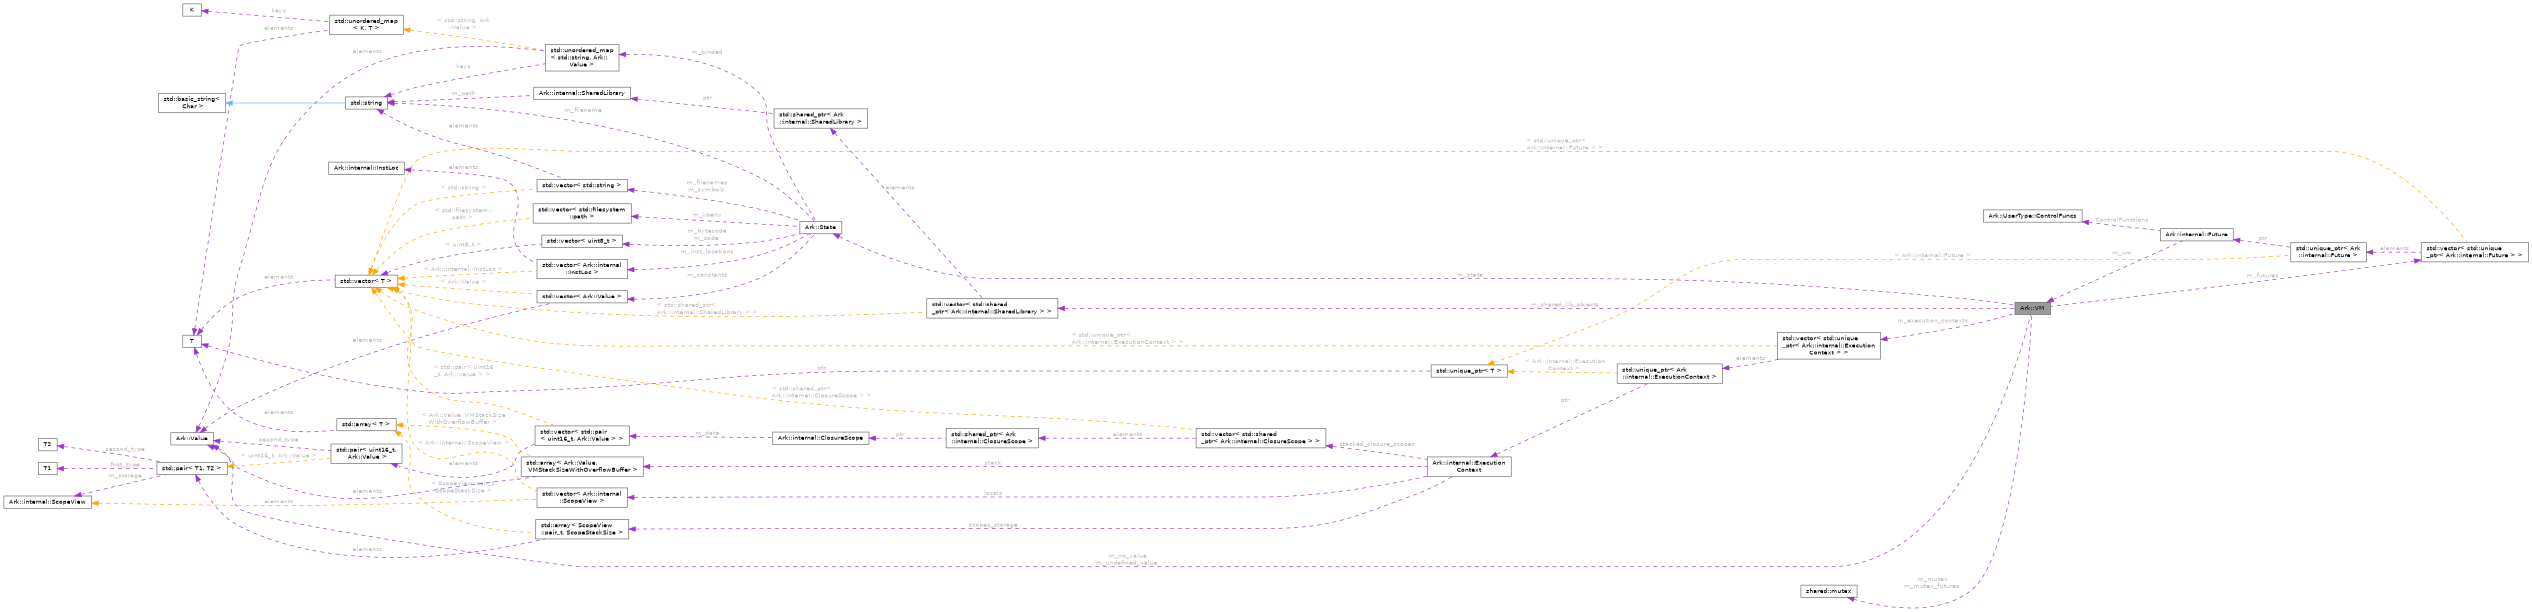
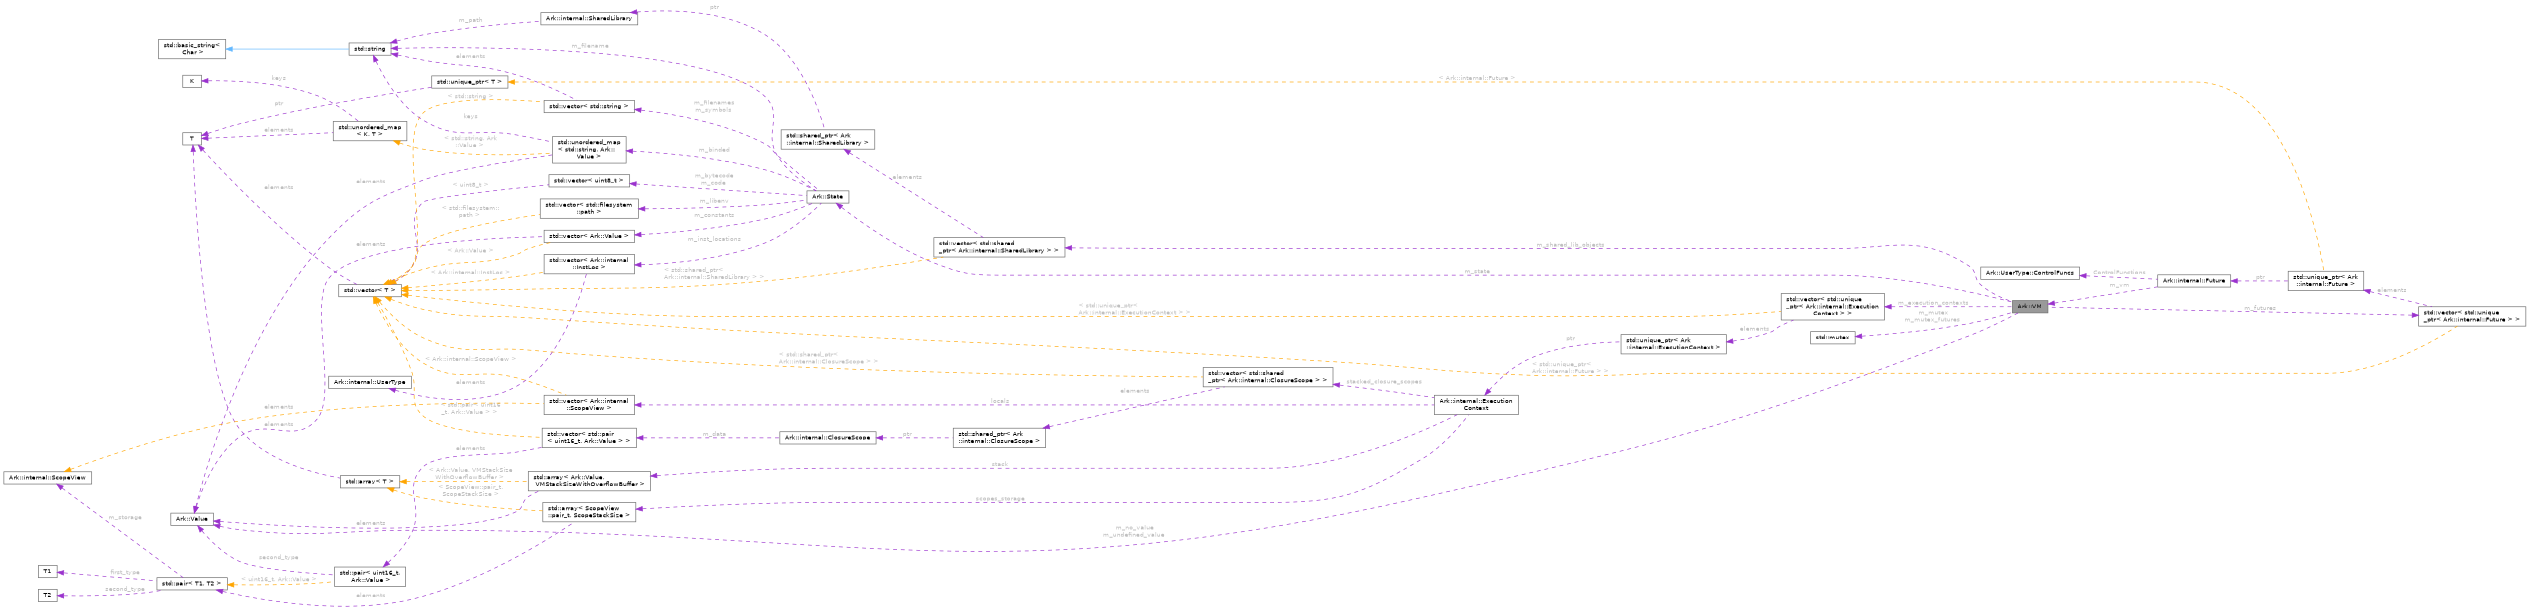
node "Ark::internal::InstLoc": label "Ark::internal::InstLoc" -> "Ark::internal::UserType"
edge "std::unique_ptr< Ark ::internal::ExecutionContext >" -> "std::unique_ptr< T >": removed, label "< Ark::internal::Execution Context >"
node "shared::mutex": label "shared::mutex" -> "std::mutex"
